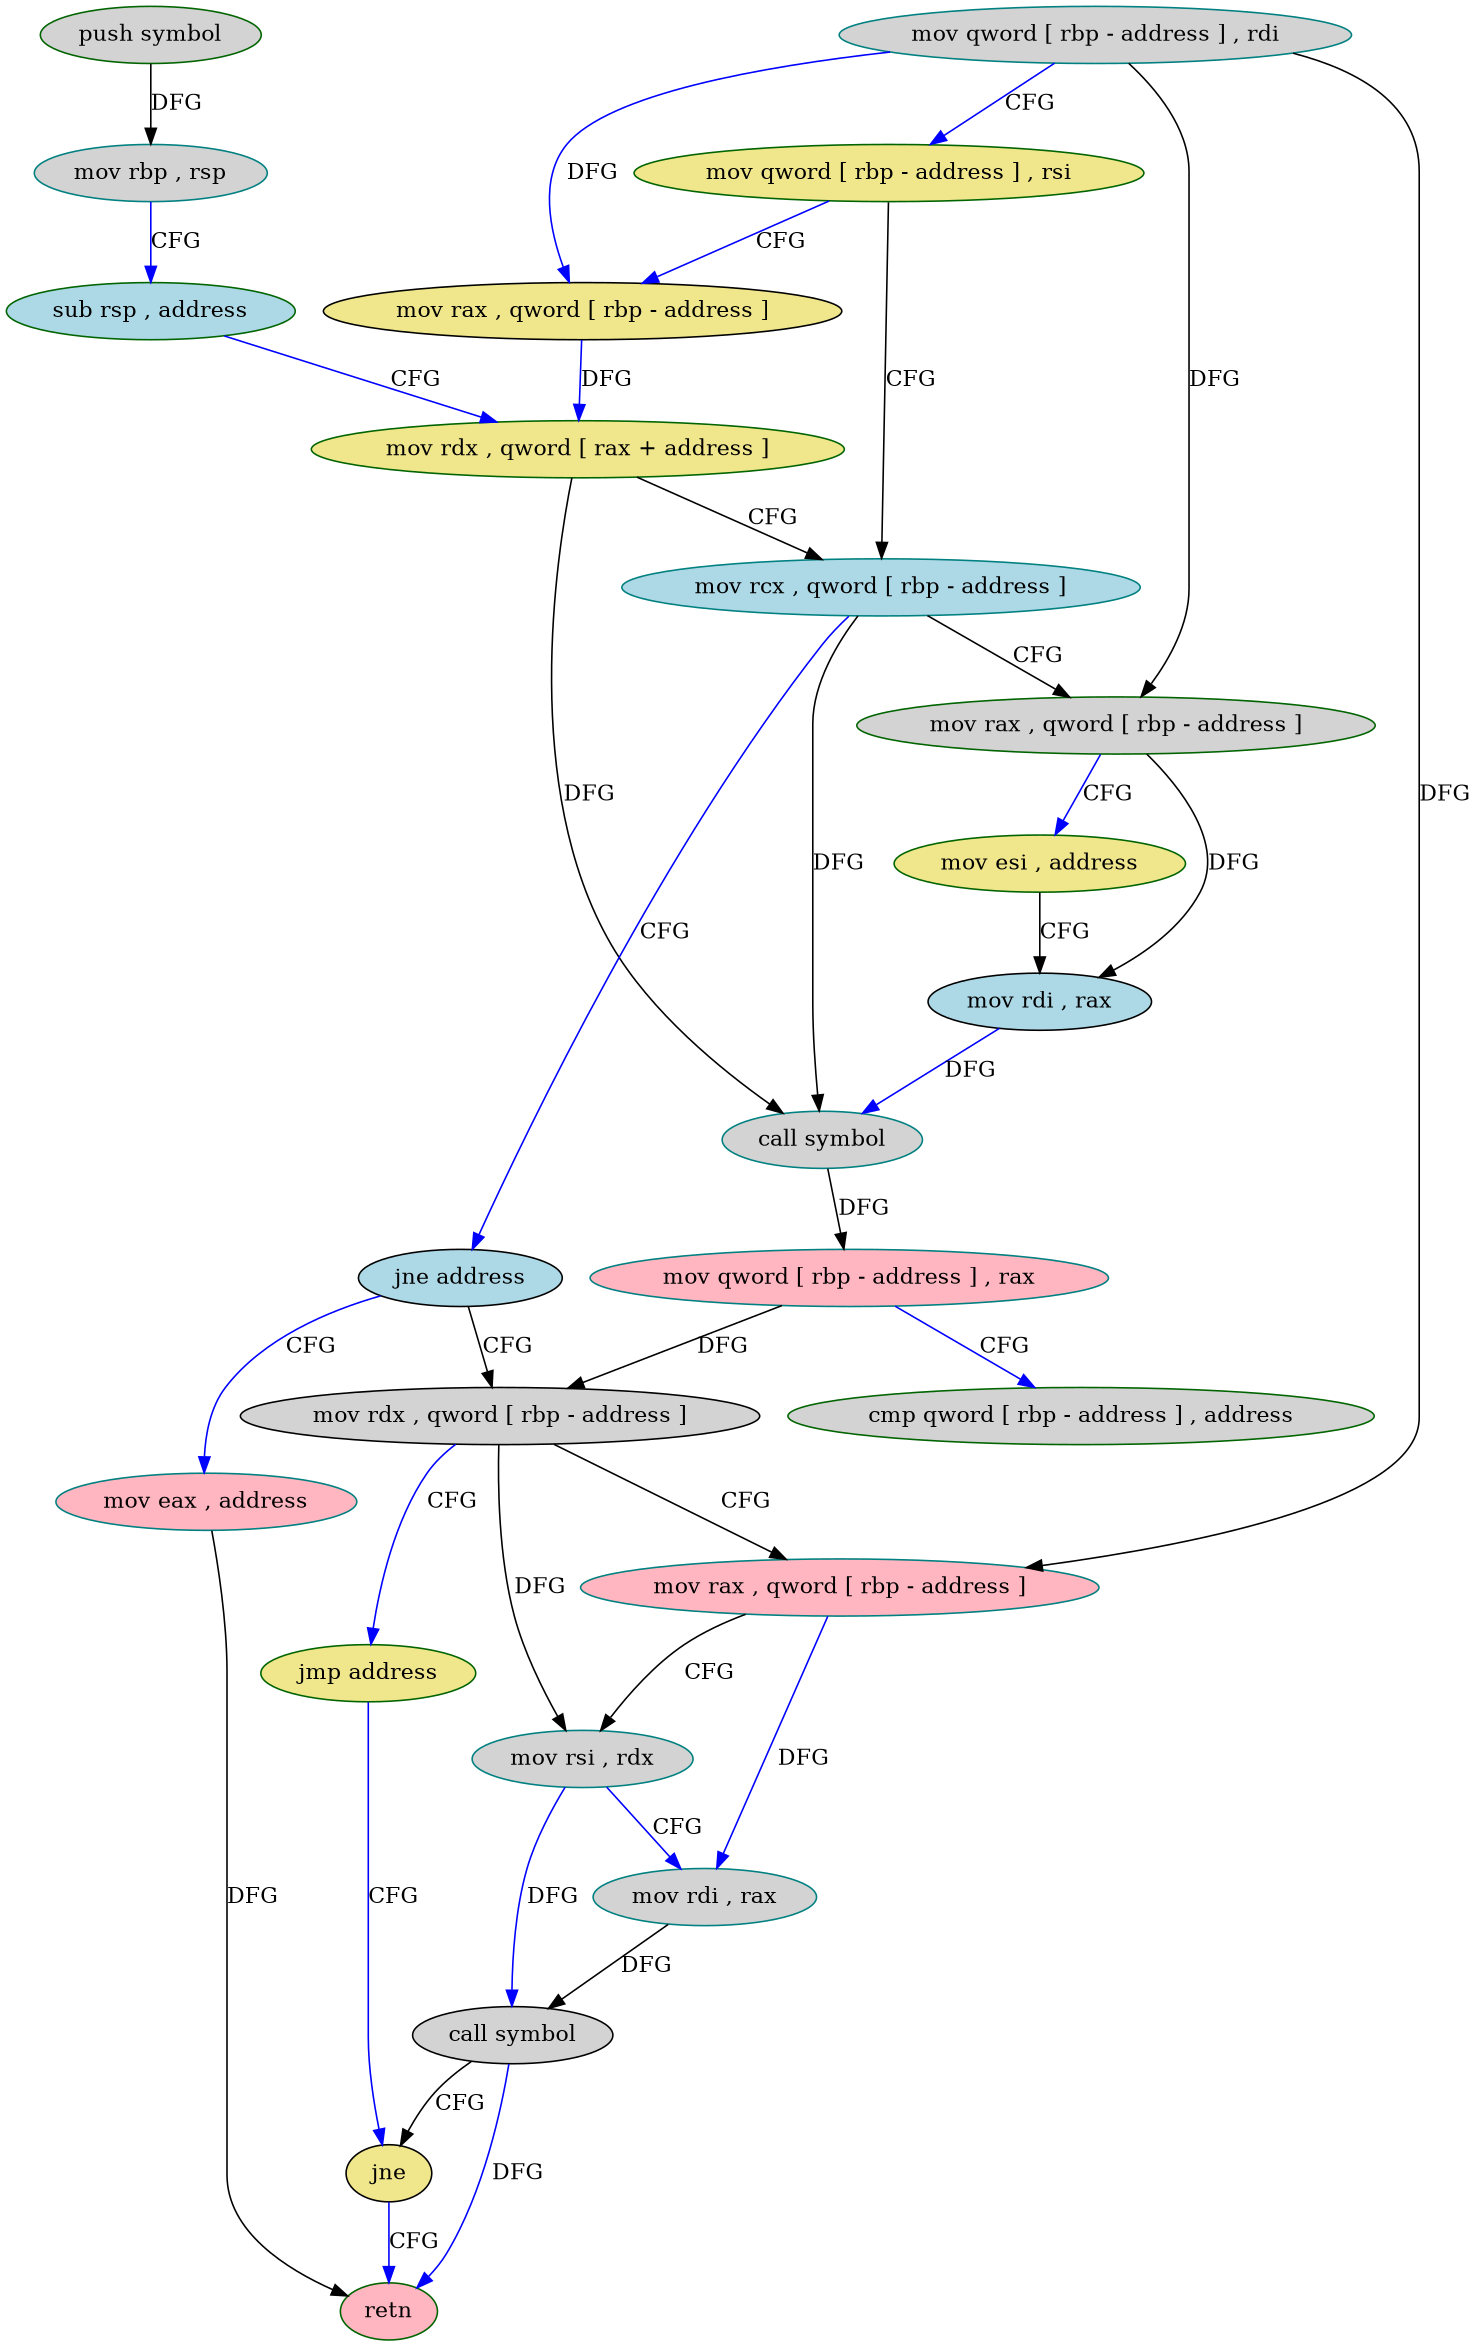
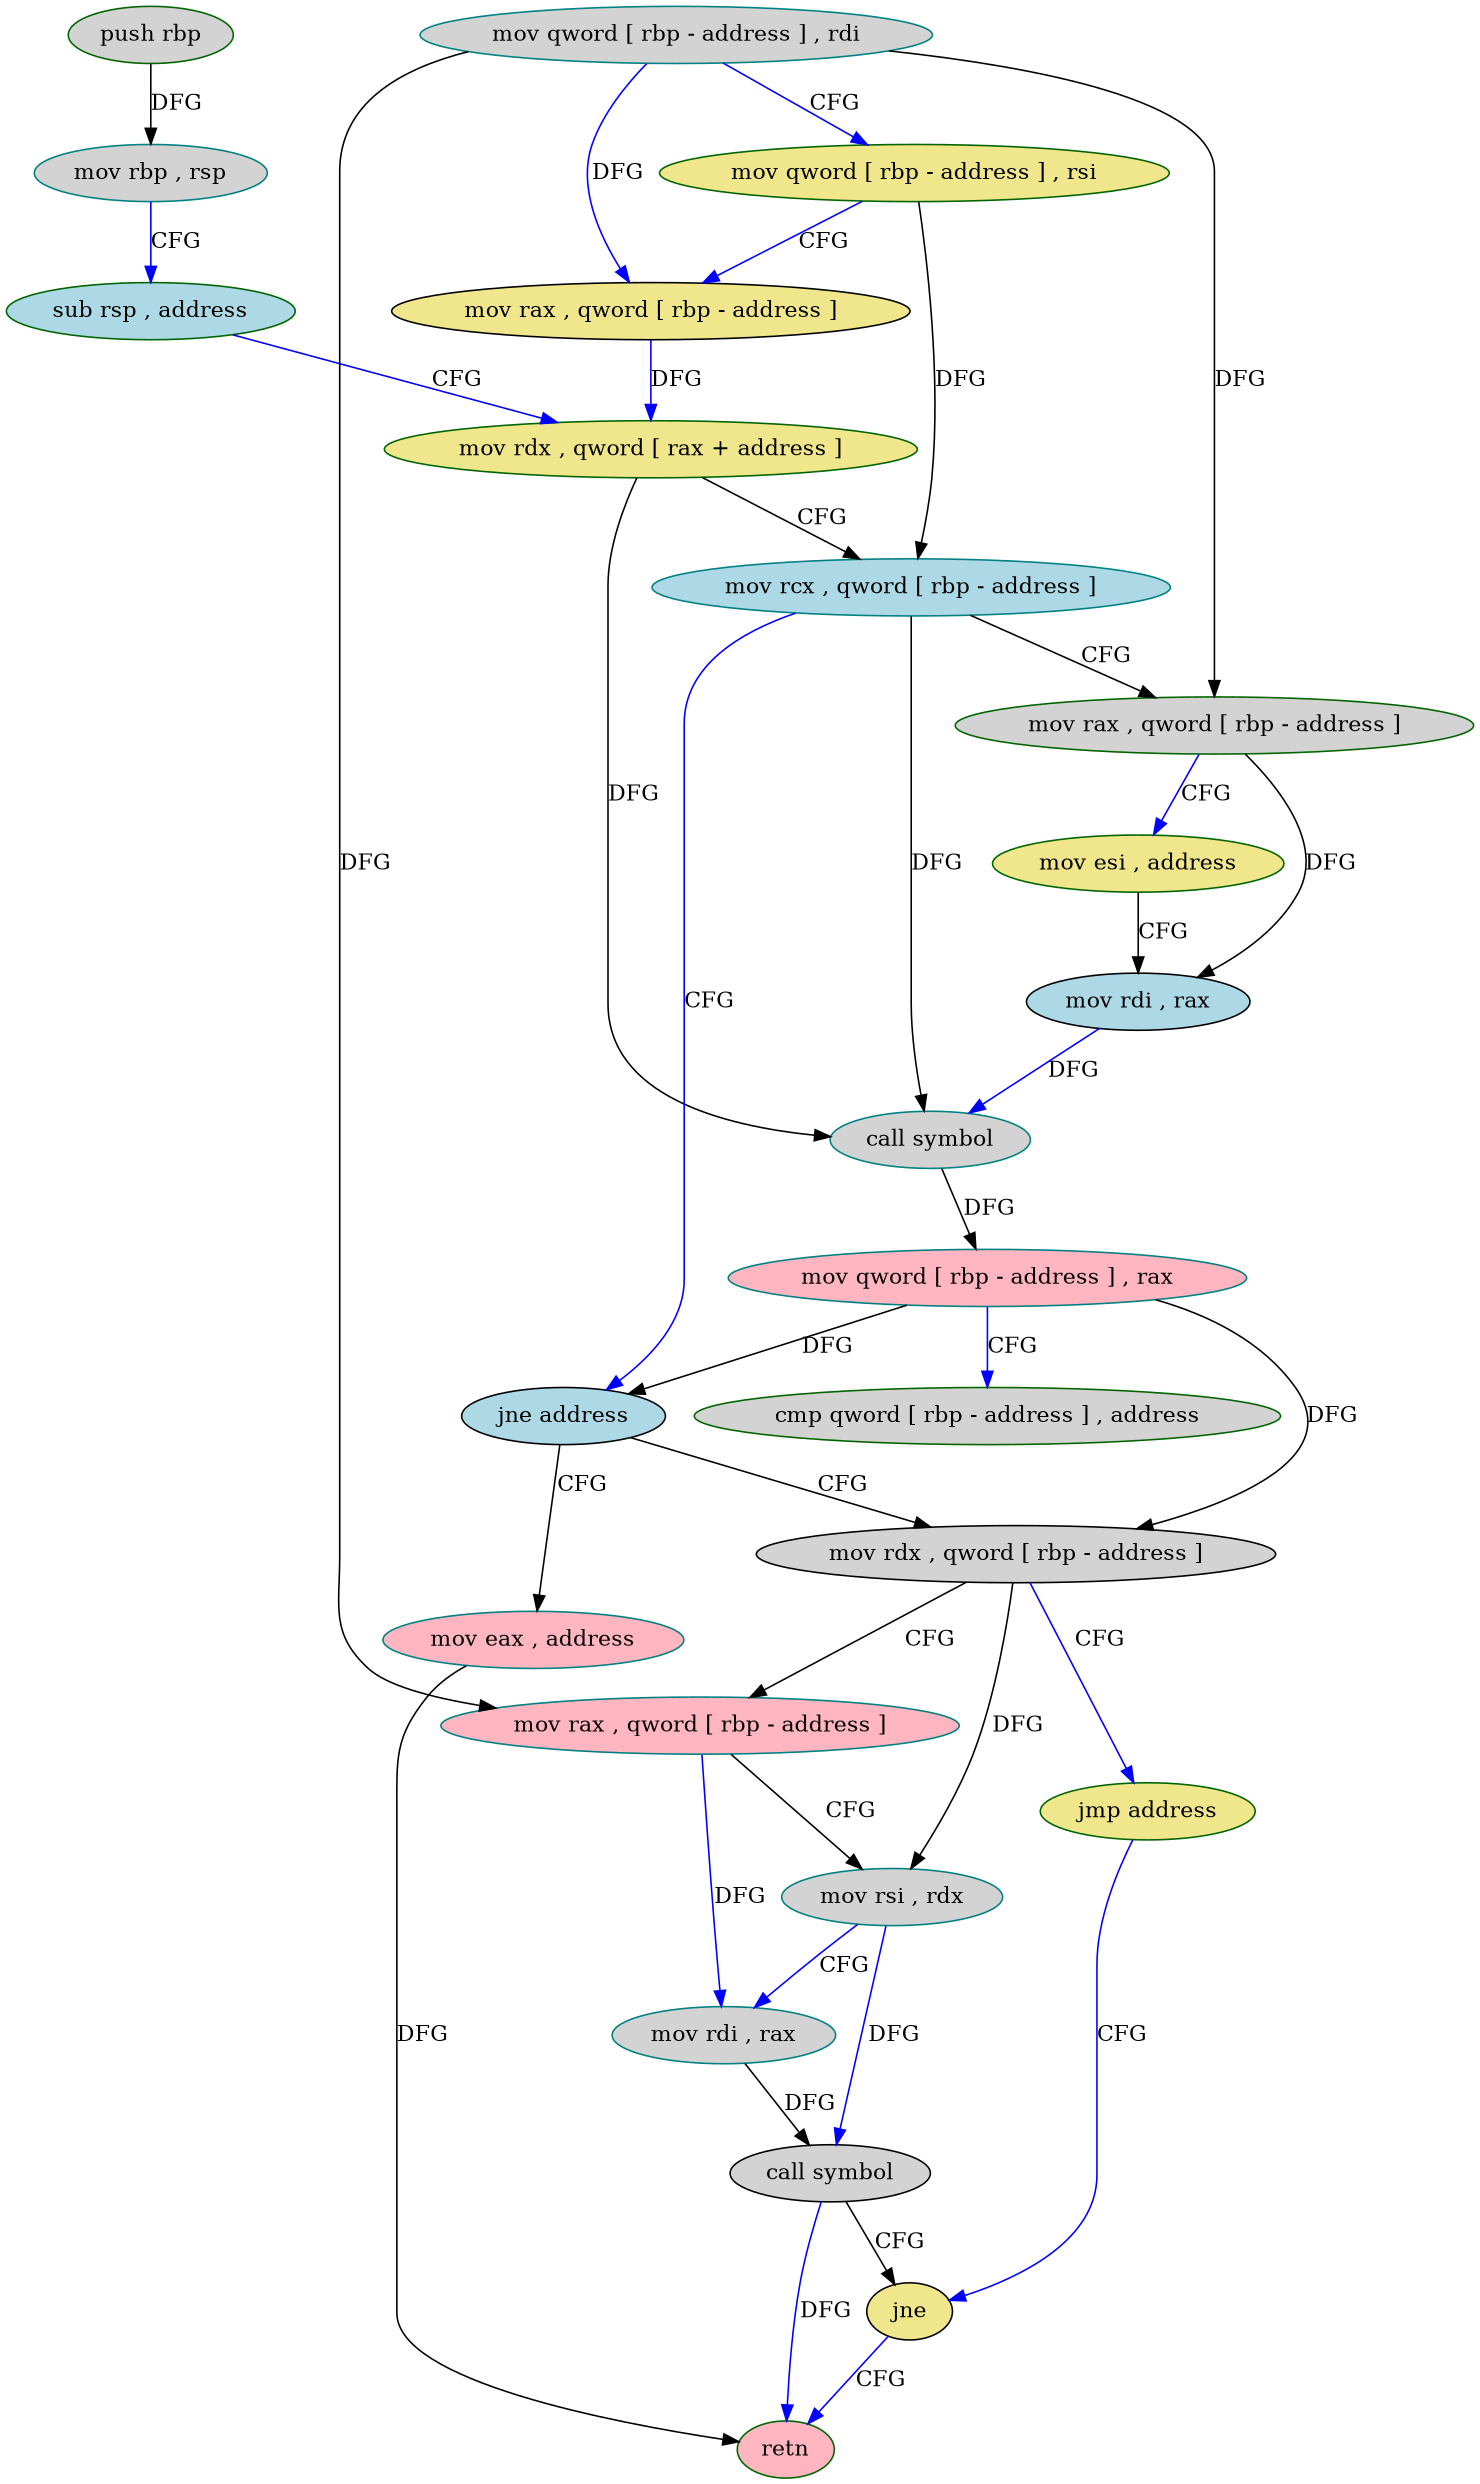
node "push symbol": label "push symbol" -> "push rbp"
edge "mov qword [ rbp - address ] , rsi" -> "mov rcx , qword [ rbp - address ]": label "CFG" -> "DFG"
edge "mov qword [ rbp - address ] , rax" -> "jne address": added, label "DFG"
edge "jne address" -> "mov eax , address": color blue -> black
